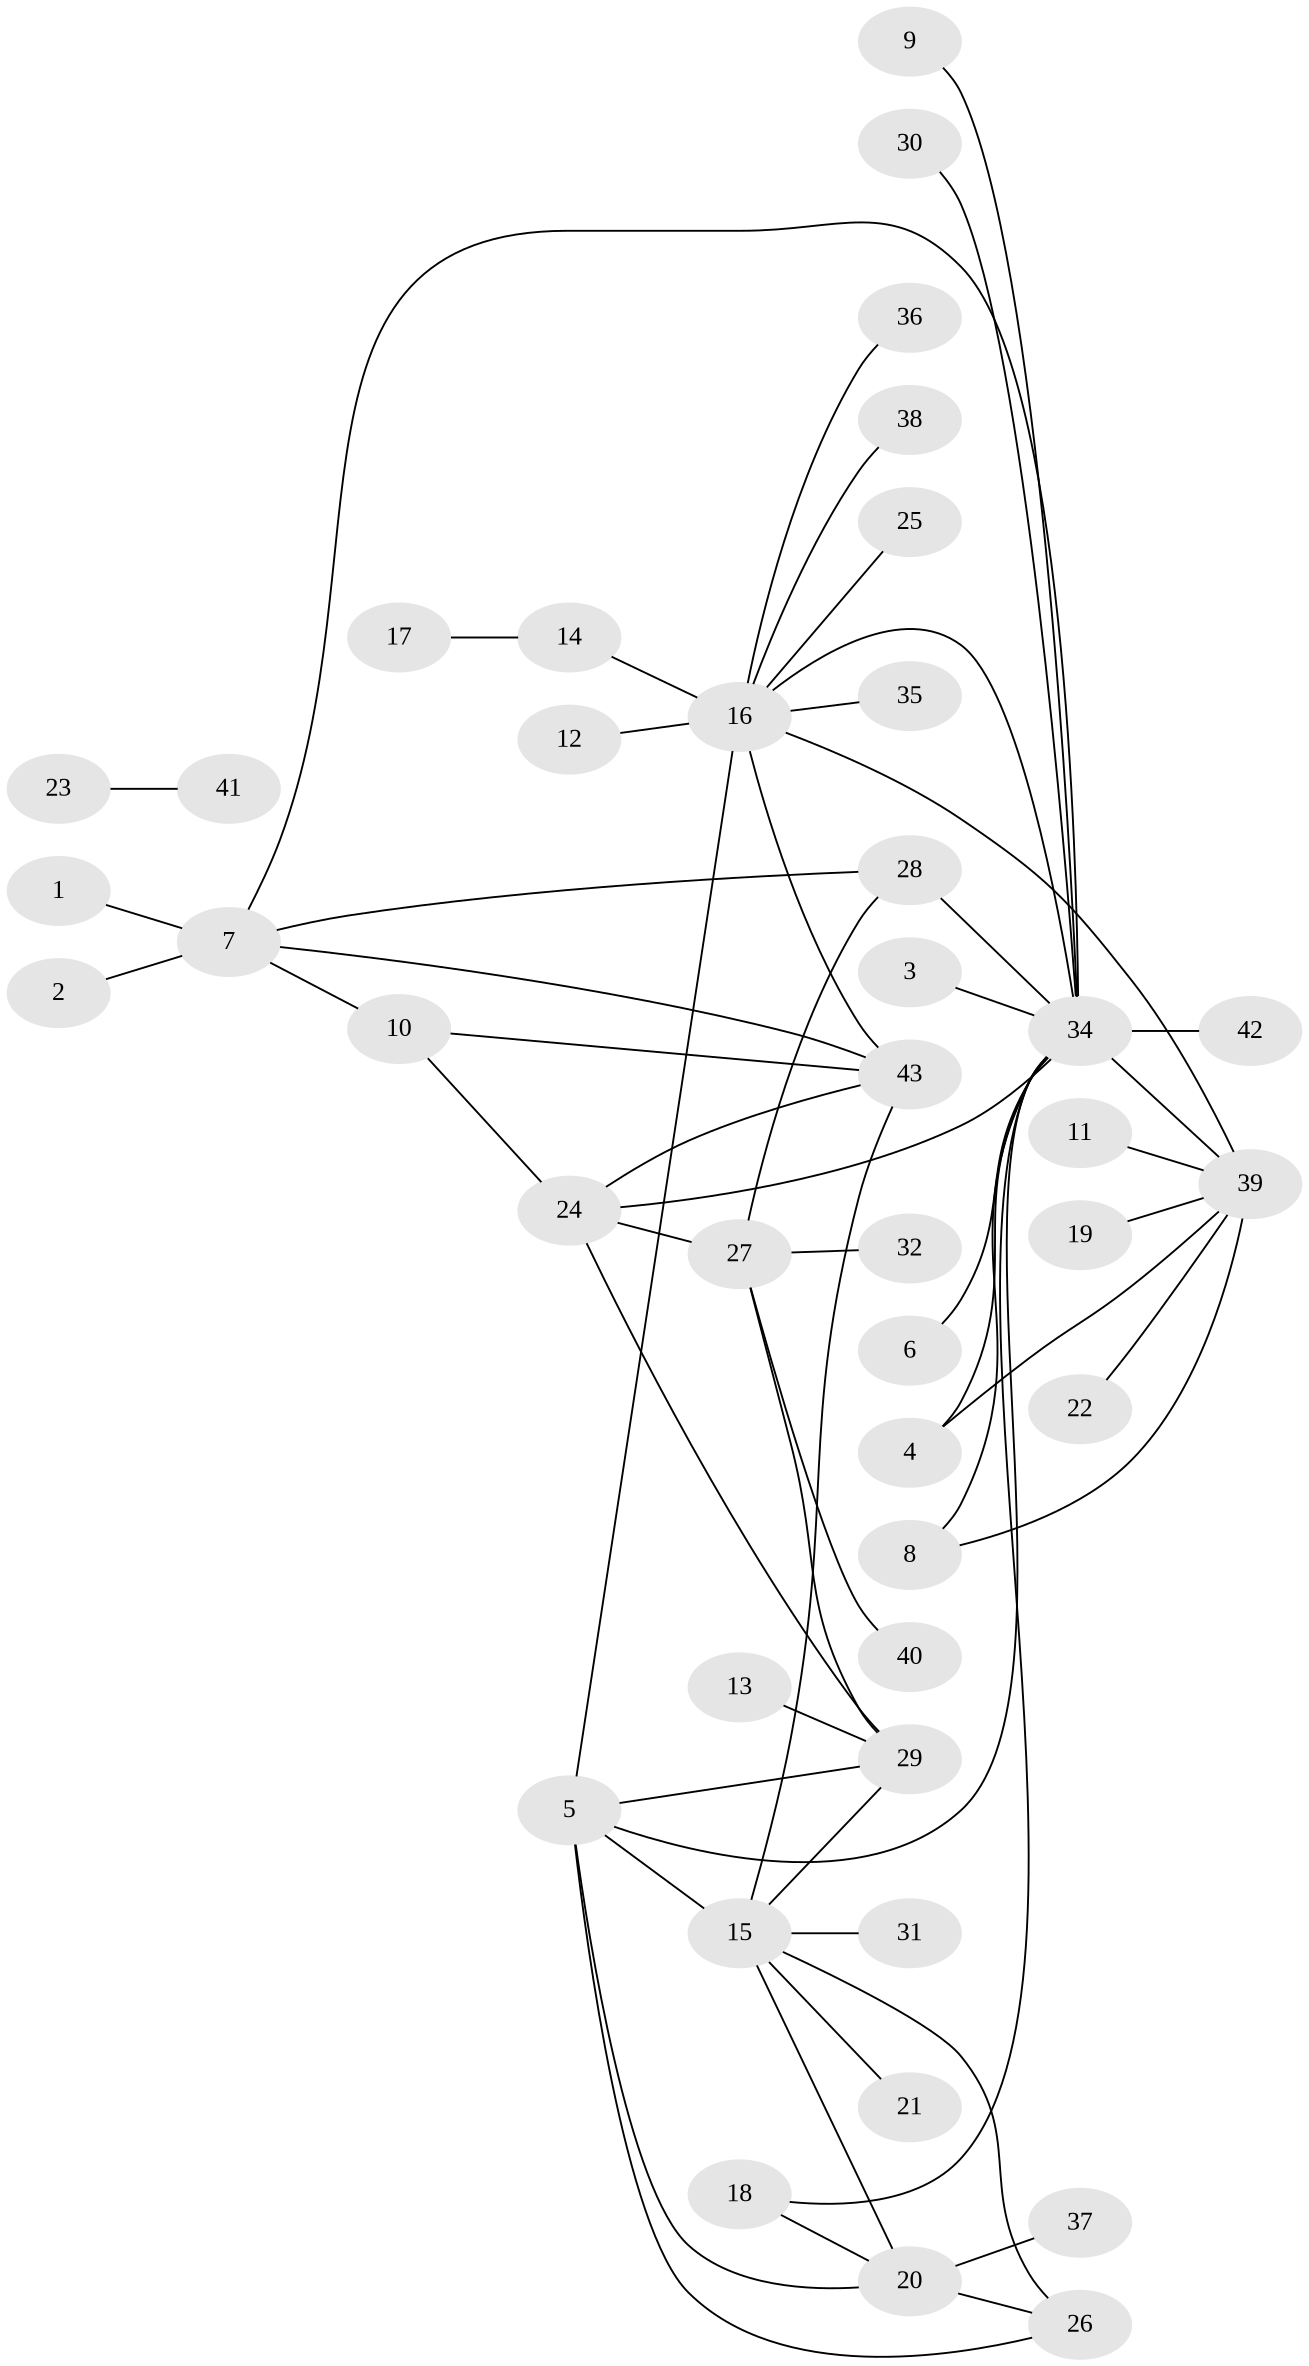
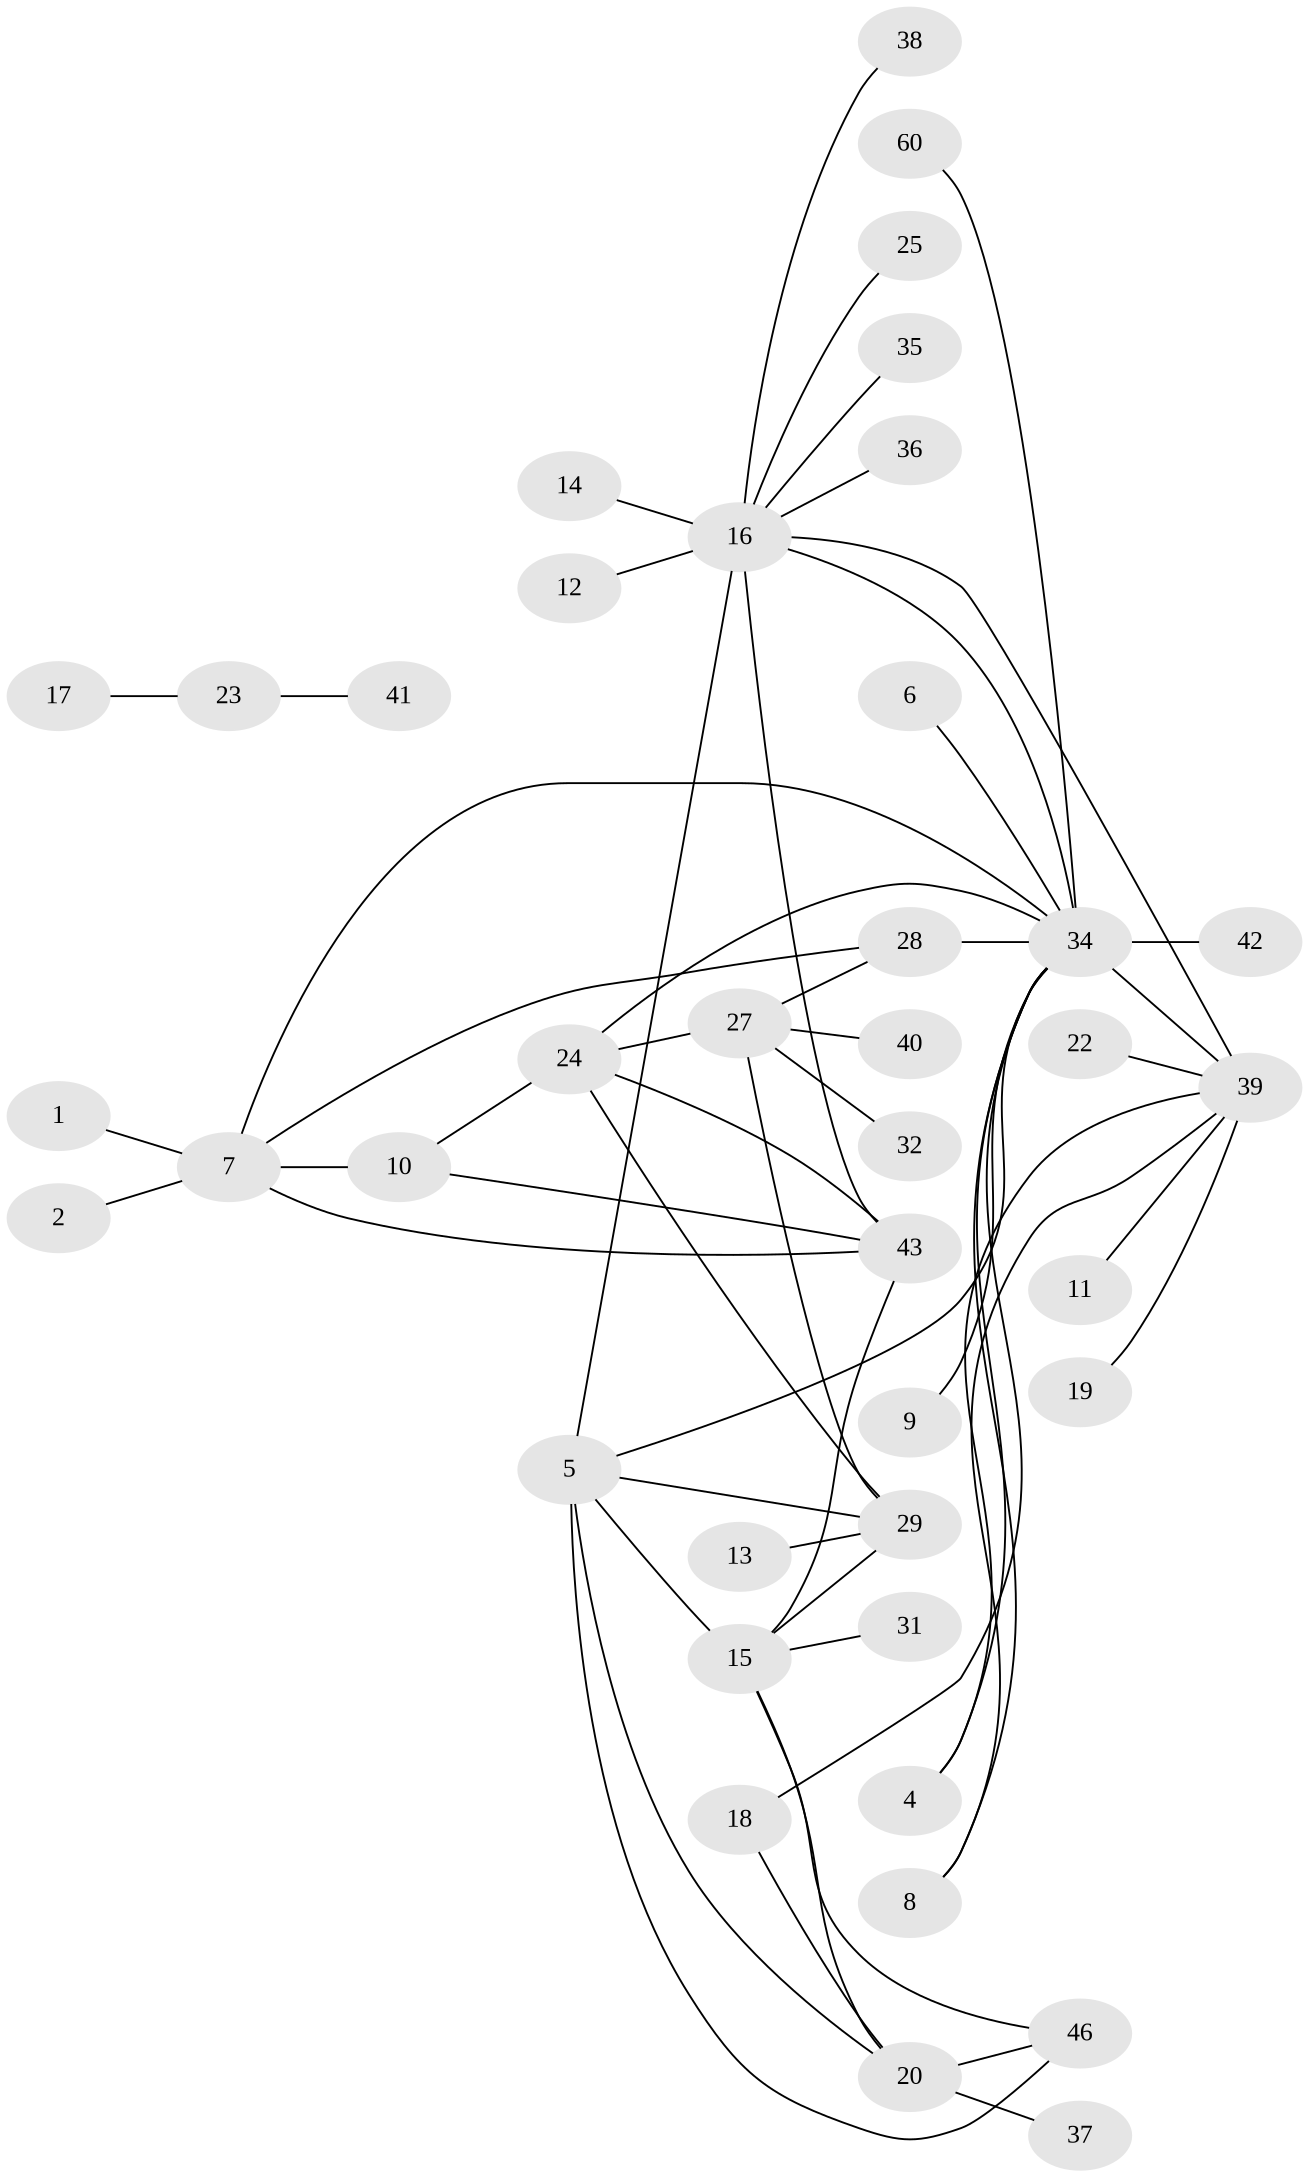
node "30": label "30" -> "60"
edge "17" -- "14": now "17" -- "23"
node "3": removed
node "21": removed
node "26": label "26" -> "46"
